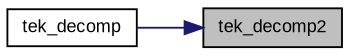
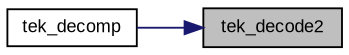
node "tek_decomp2": label "tek_decomp2" -> "tek_decode2"
